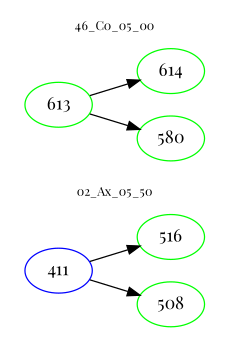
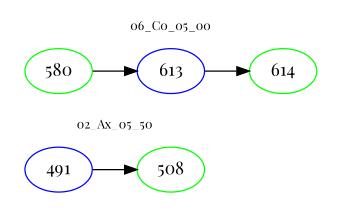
cluster "46_C0_05_00": label "46_C0_05_00" -> "06_C0_05_00"
node "613": color green -> blue
edge "613" -> "580": reversed
node "516": removed
node "411": label "411" -> "491"
